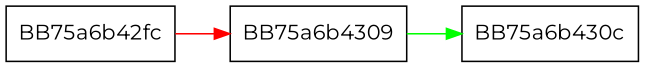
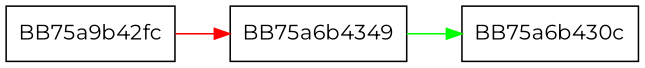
node "BB75a6b42fc": label "BB75a6b42fc" -> "BB75a9b42fc"
node "BB75a6b4309": label "BB75a6b4309" -> "BB75a6b4349"
